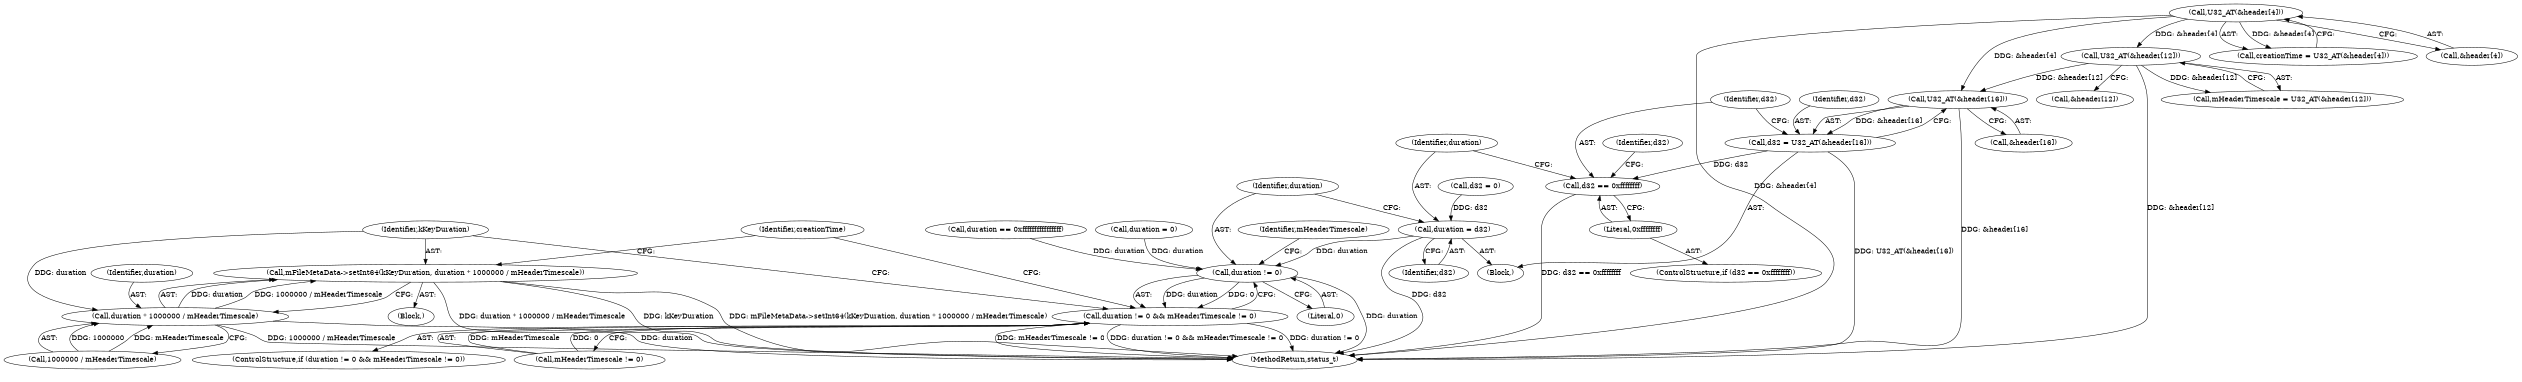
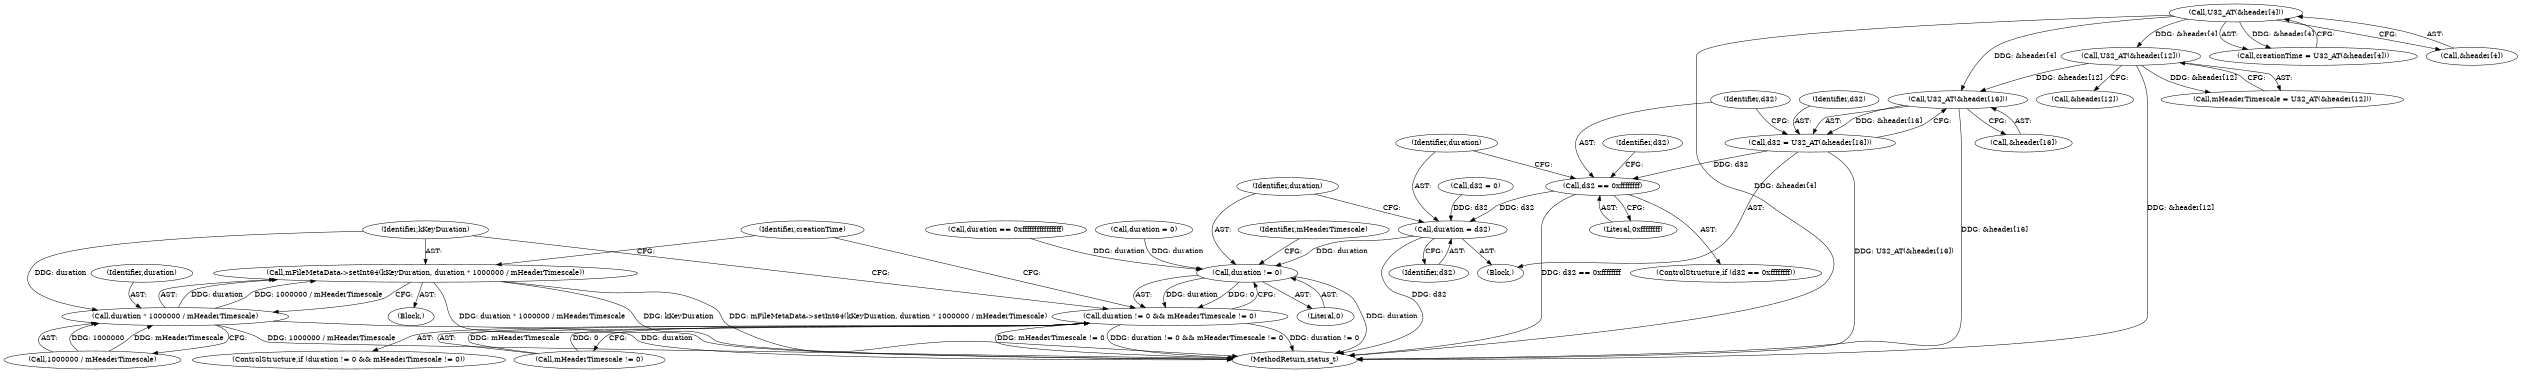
edge "(Call,d32 == 0xffffffff)" -> "(Call,duration = d32)": added, label "DDG: d32"
edge "(Literal,0xffffffff)" -> "(ControlStructure,if (d32 == 0xffffffff))": now "(Call,d32 == 0xffffffff)" -> "(ControlStructure,if (d32 == 0xffffffff))"
edge "(Call,duration != 0)" -> "(Literal,0)": label "CFG: " -> "AST: "
